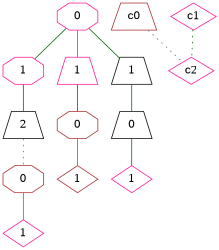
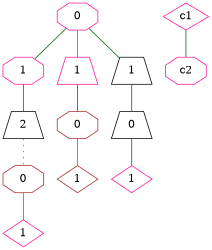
node "c0": removed
edge "c1" -- "c2": style dotted -> solid
node "c2": shape diamond -> octagon
